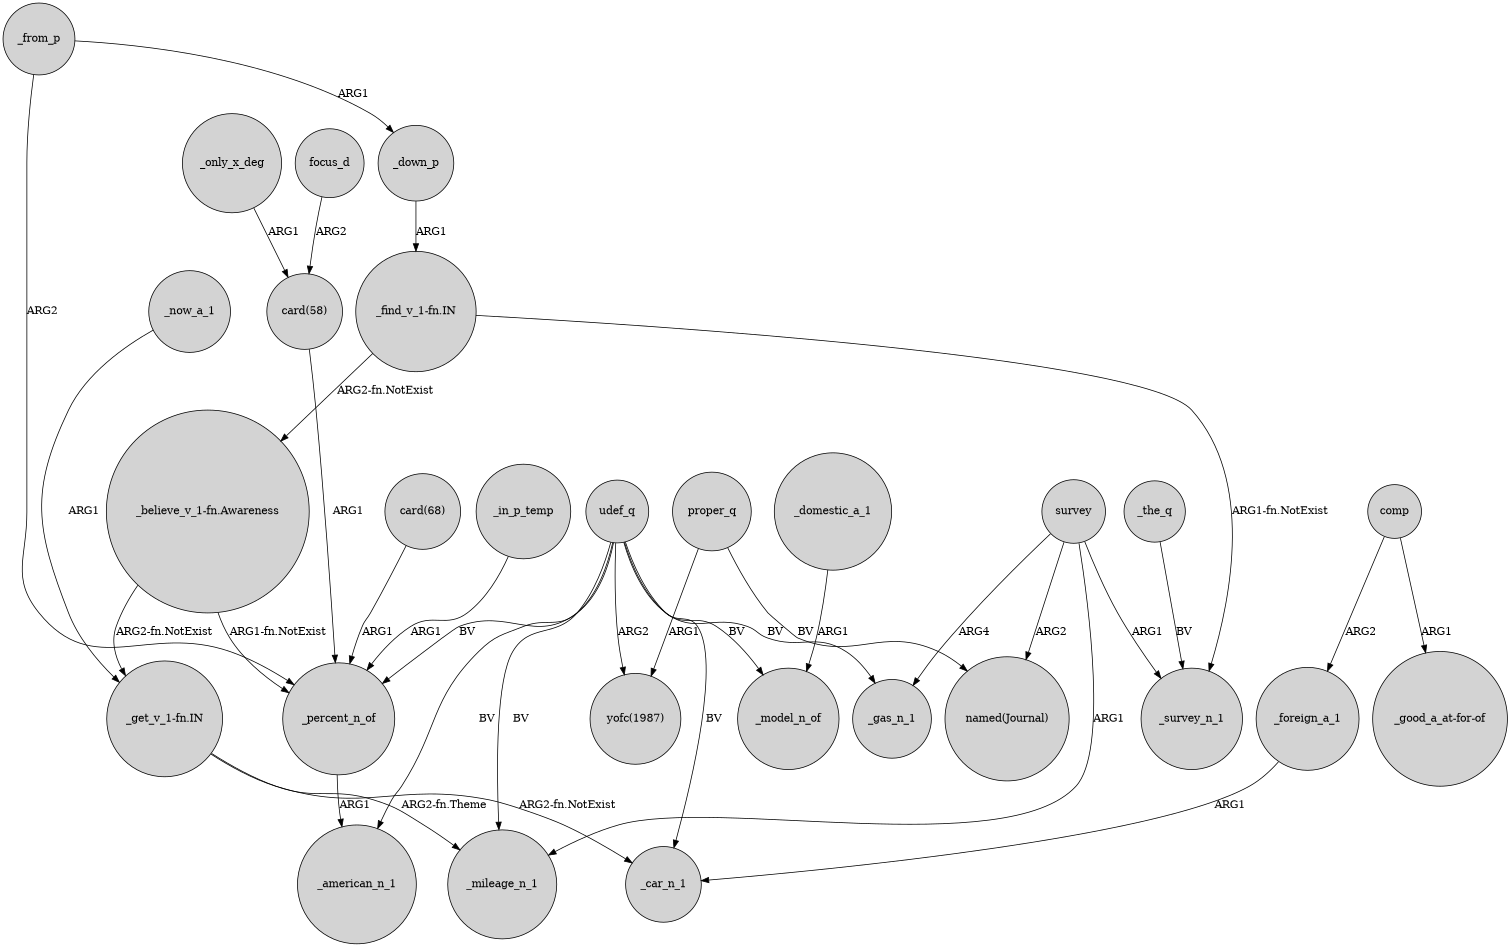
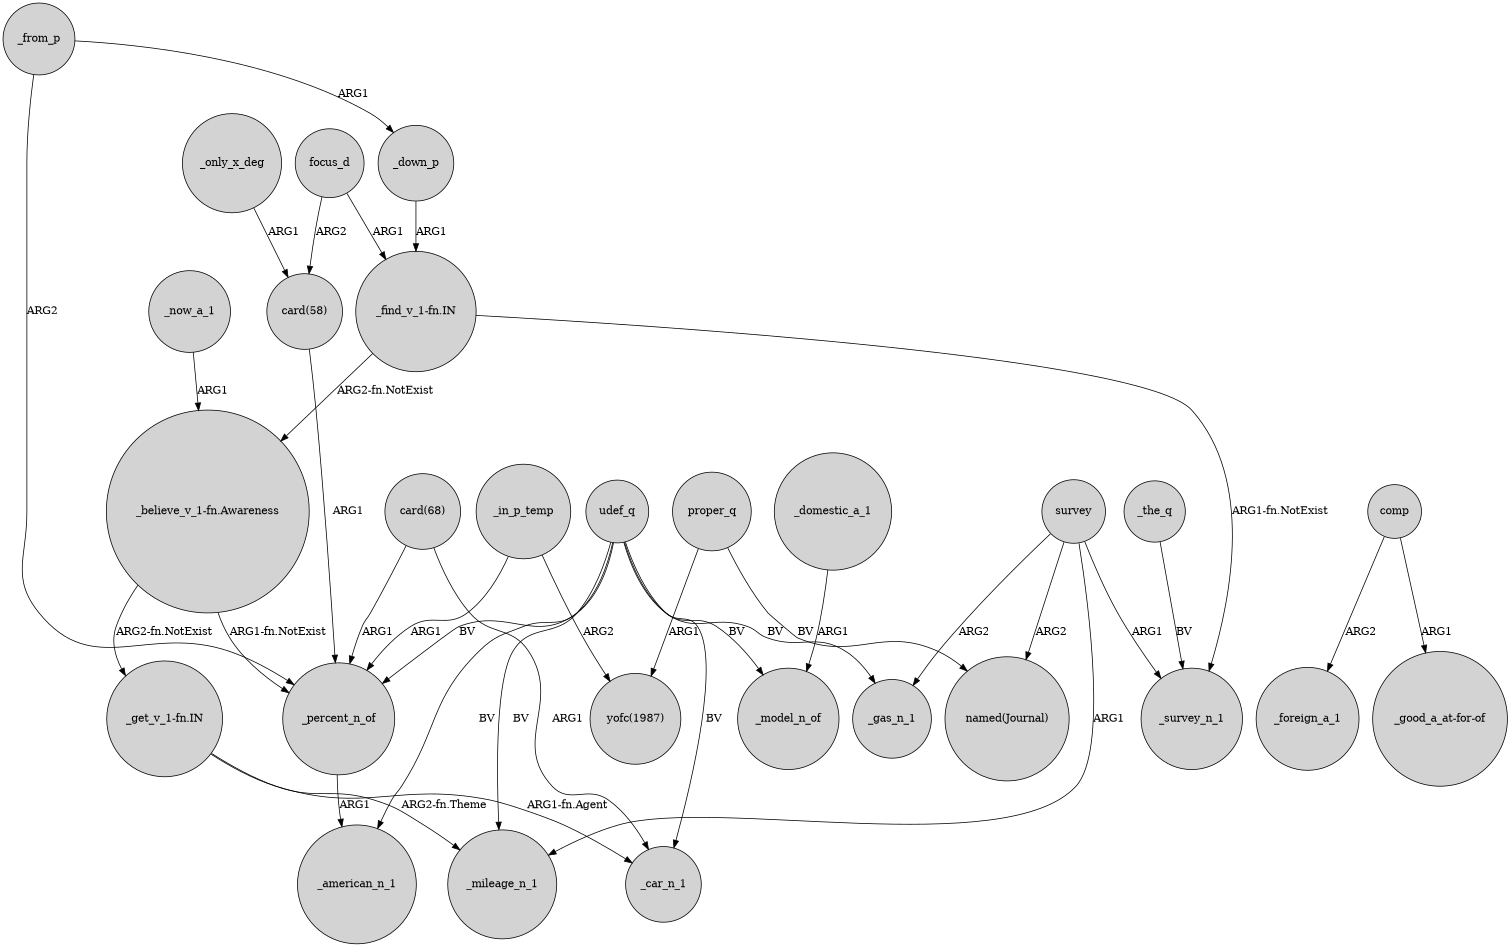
edge "focus_d" -> "_find_v_1-fn.IN": added, label "ARG1"
edge "_now_a_1" -> "_get_v_1-fn.IN": now "_now_a_1" -> "_believe_v_1-fn.Awareness"
edge "udef_q" -> "yofc(1987)": now "_in_p_temp" -> "yofc(1987)"
edge "survey" -> "_gas_n_1": label "ARG4" -> "ARG2"
edge "_get_v_1-fn.IN" -> "_car_n_1": label "ARG2-fn.NotExist" -> "ARG1-fn.Agent"
edge "_foreign_a_1" -> "_car_n_1": now "card(68)" -> "_car_n_1"
